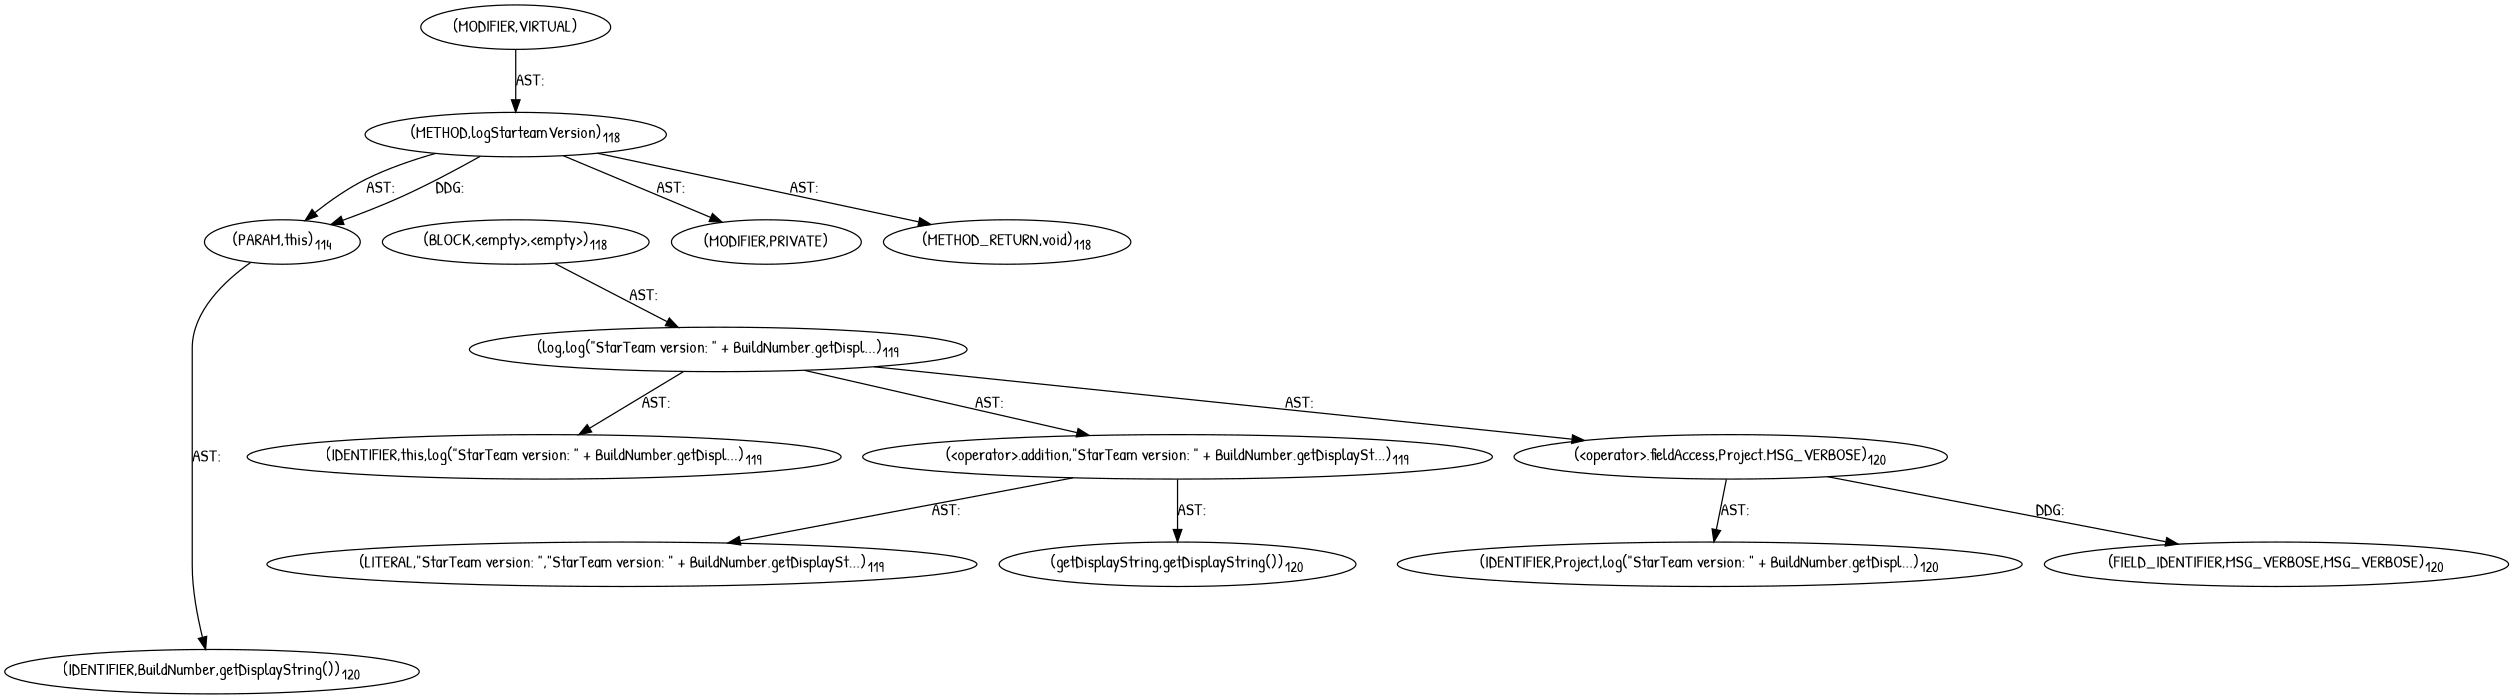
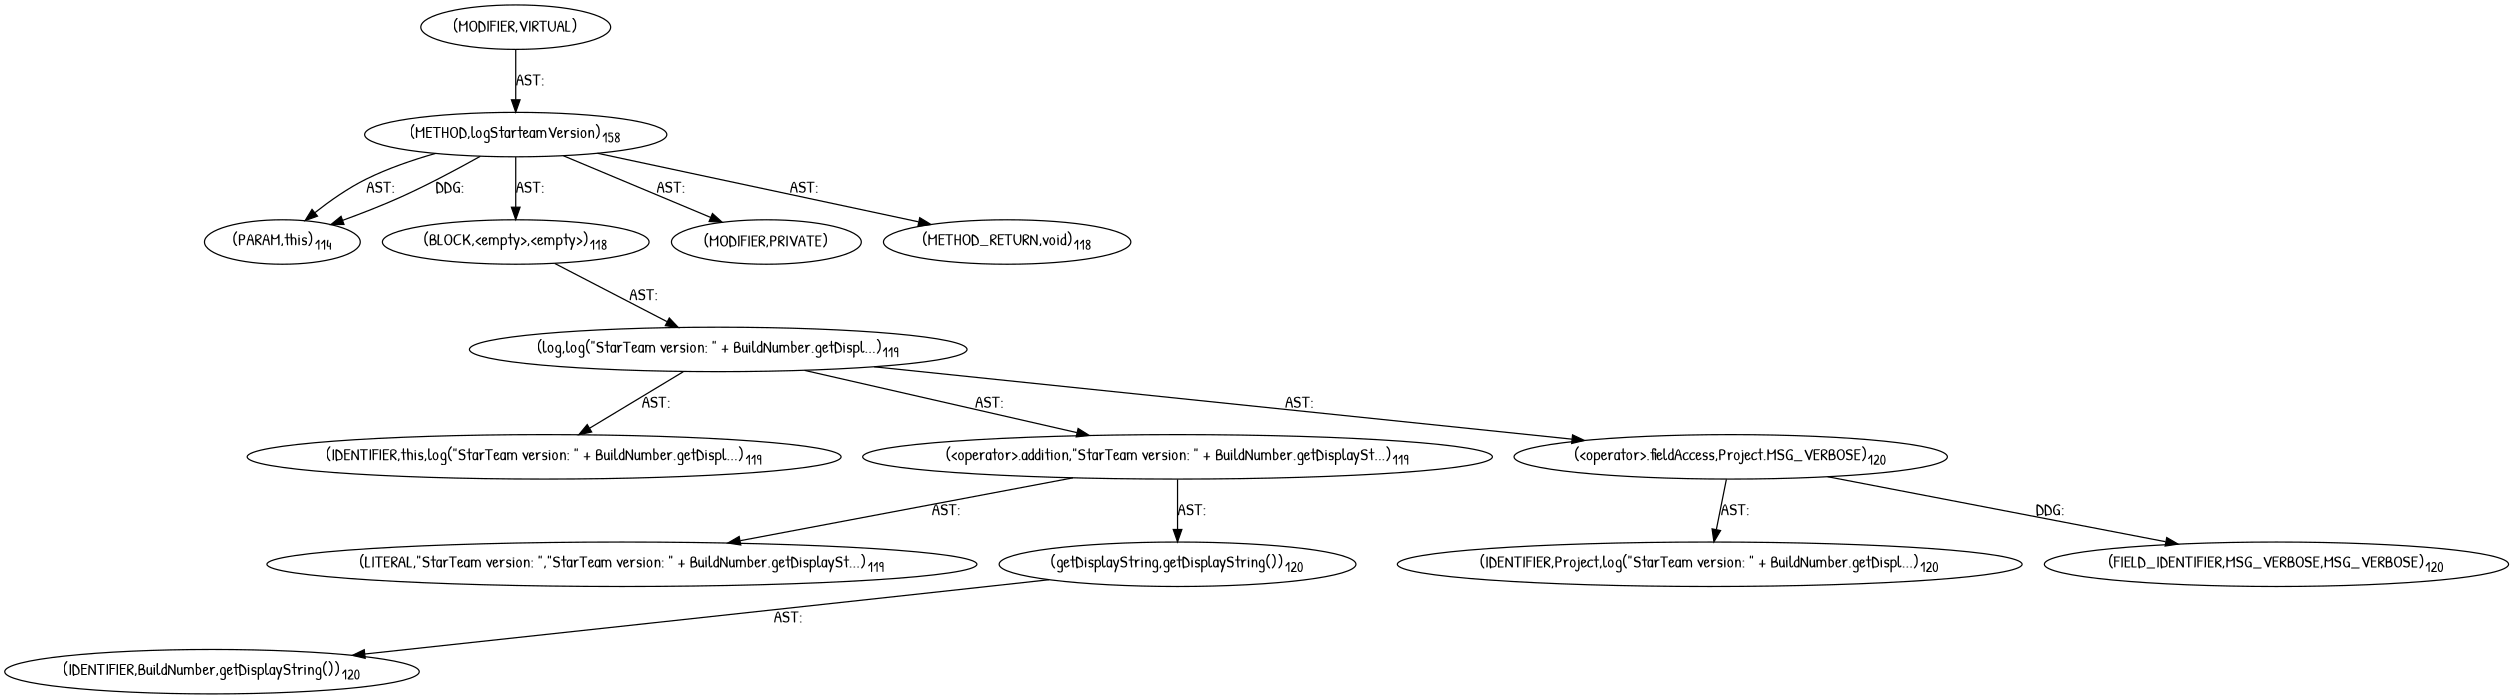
node "(METHOD,logStarteamVersion)": text "118" -> "158"
edge "(METHOD,logStarteamVersion)" -> "(BLOCK,<empty>,<empty>)": added, label "AST:"
edge "(PARAM,this)" -> "(IDENTIFIER,BuildNumber,getDisplayString())": now "(getDisplayString,getDisplayString())" -> "(IDENTIFIER,BuildNumber,getDisplayString())"
